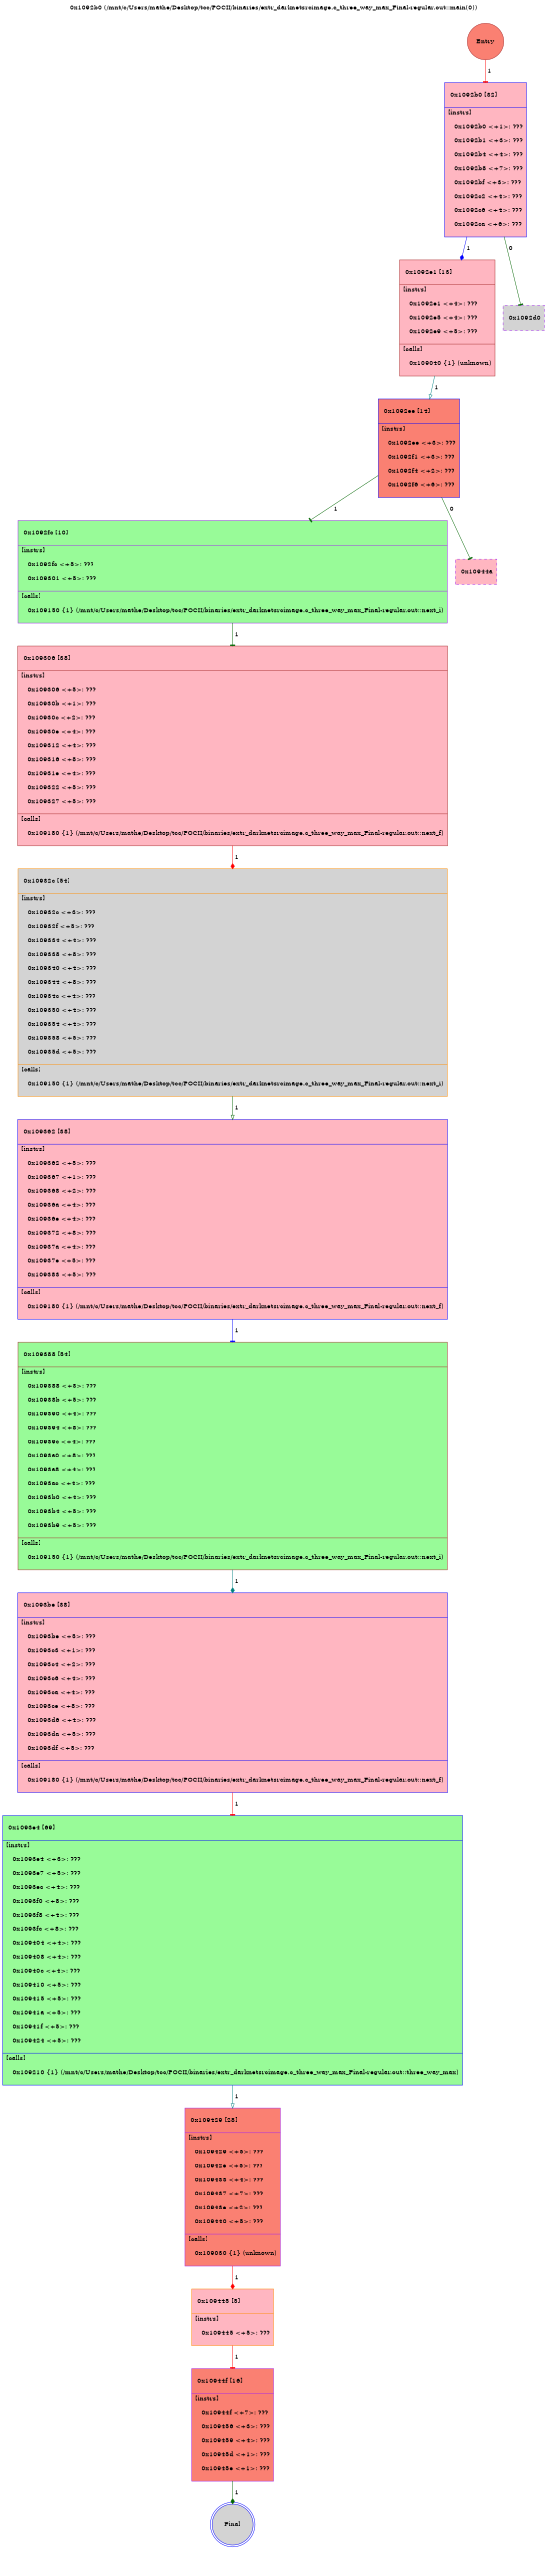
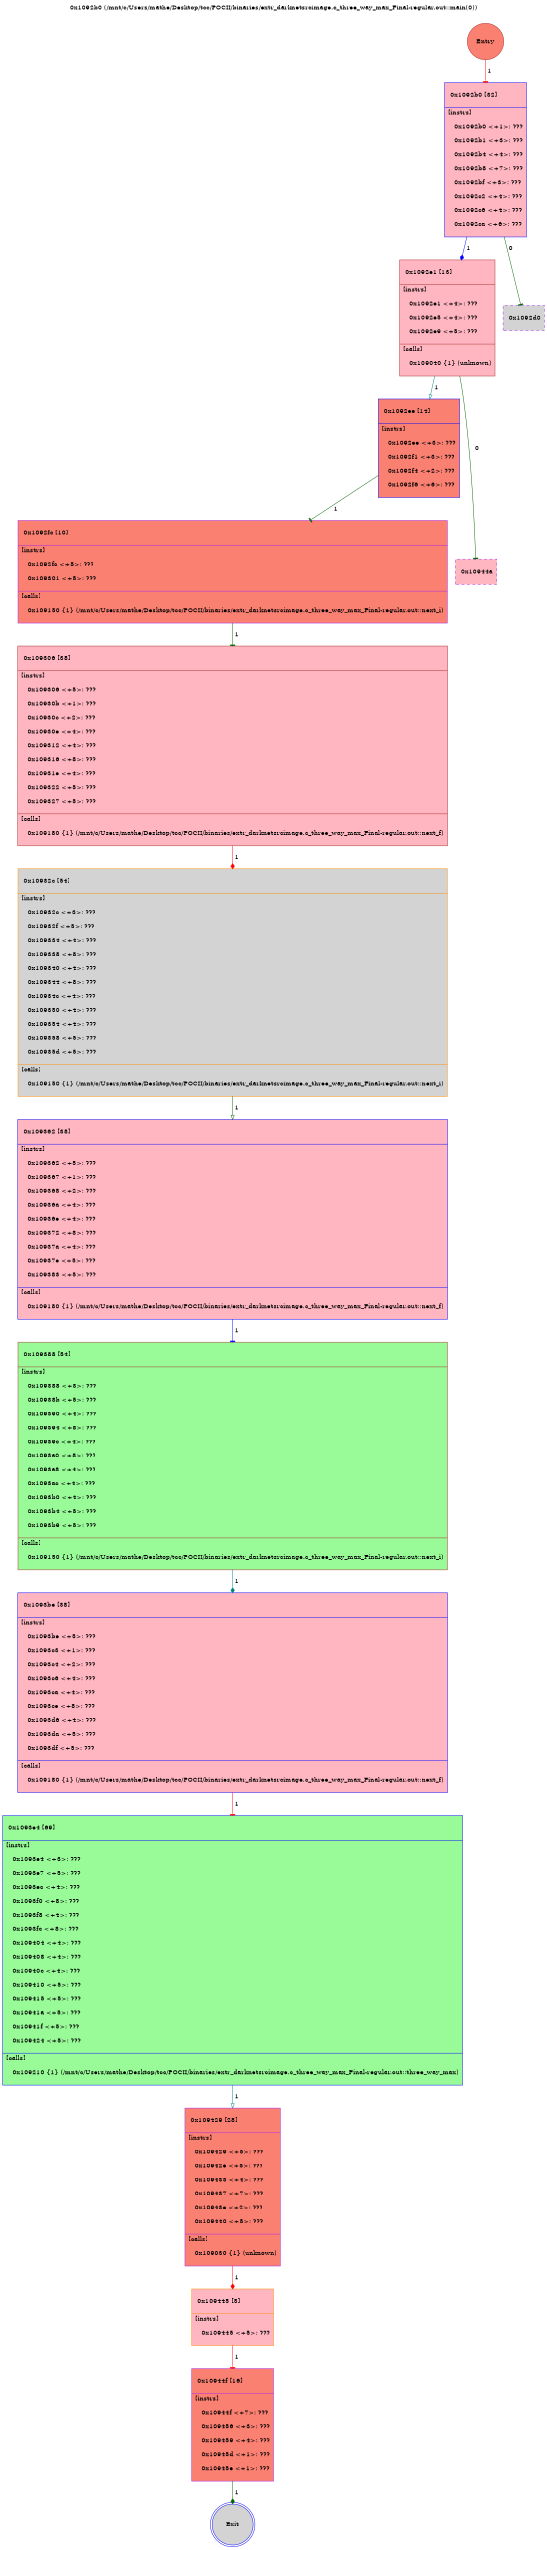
edge "0x1092ee [14]" -> "0x10944a": now "0x1092e1 [13]" -> "0x10944a"
node "0x1092fc [10]": fillcolor palegreen -> salmon
node "Final": label "Final" -> "Exit"
